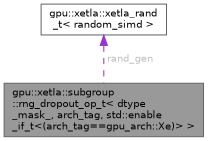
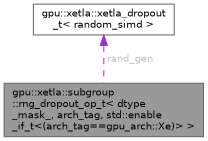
node "gpu::xetla::xetla_rand _t< random_simd >": label "gpu::xetla::xetla_rand _t< random_simd >" -> "gpu::xetla::xetla_dropout _t< random_simd >"
